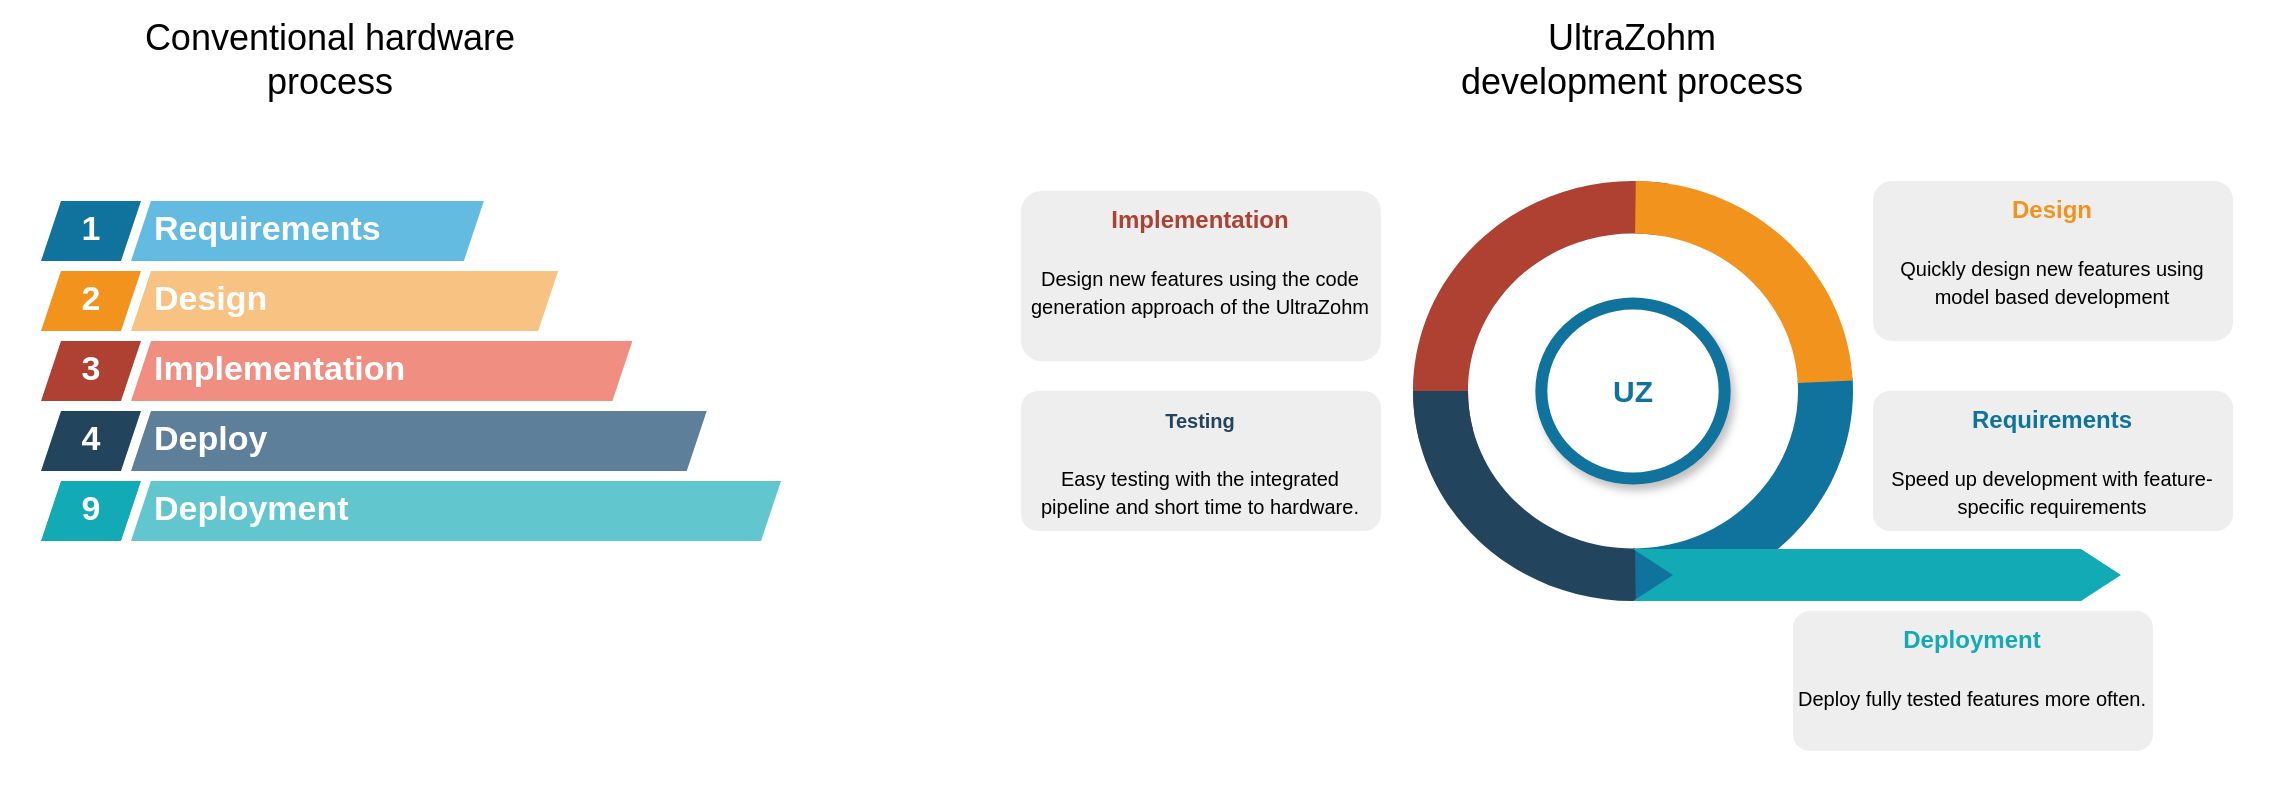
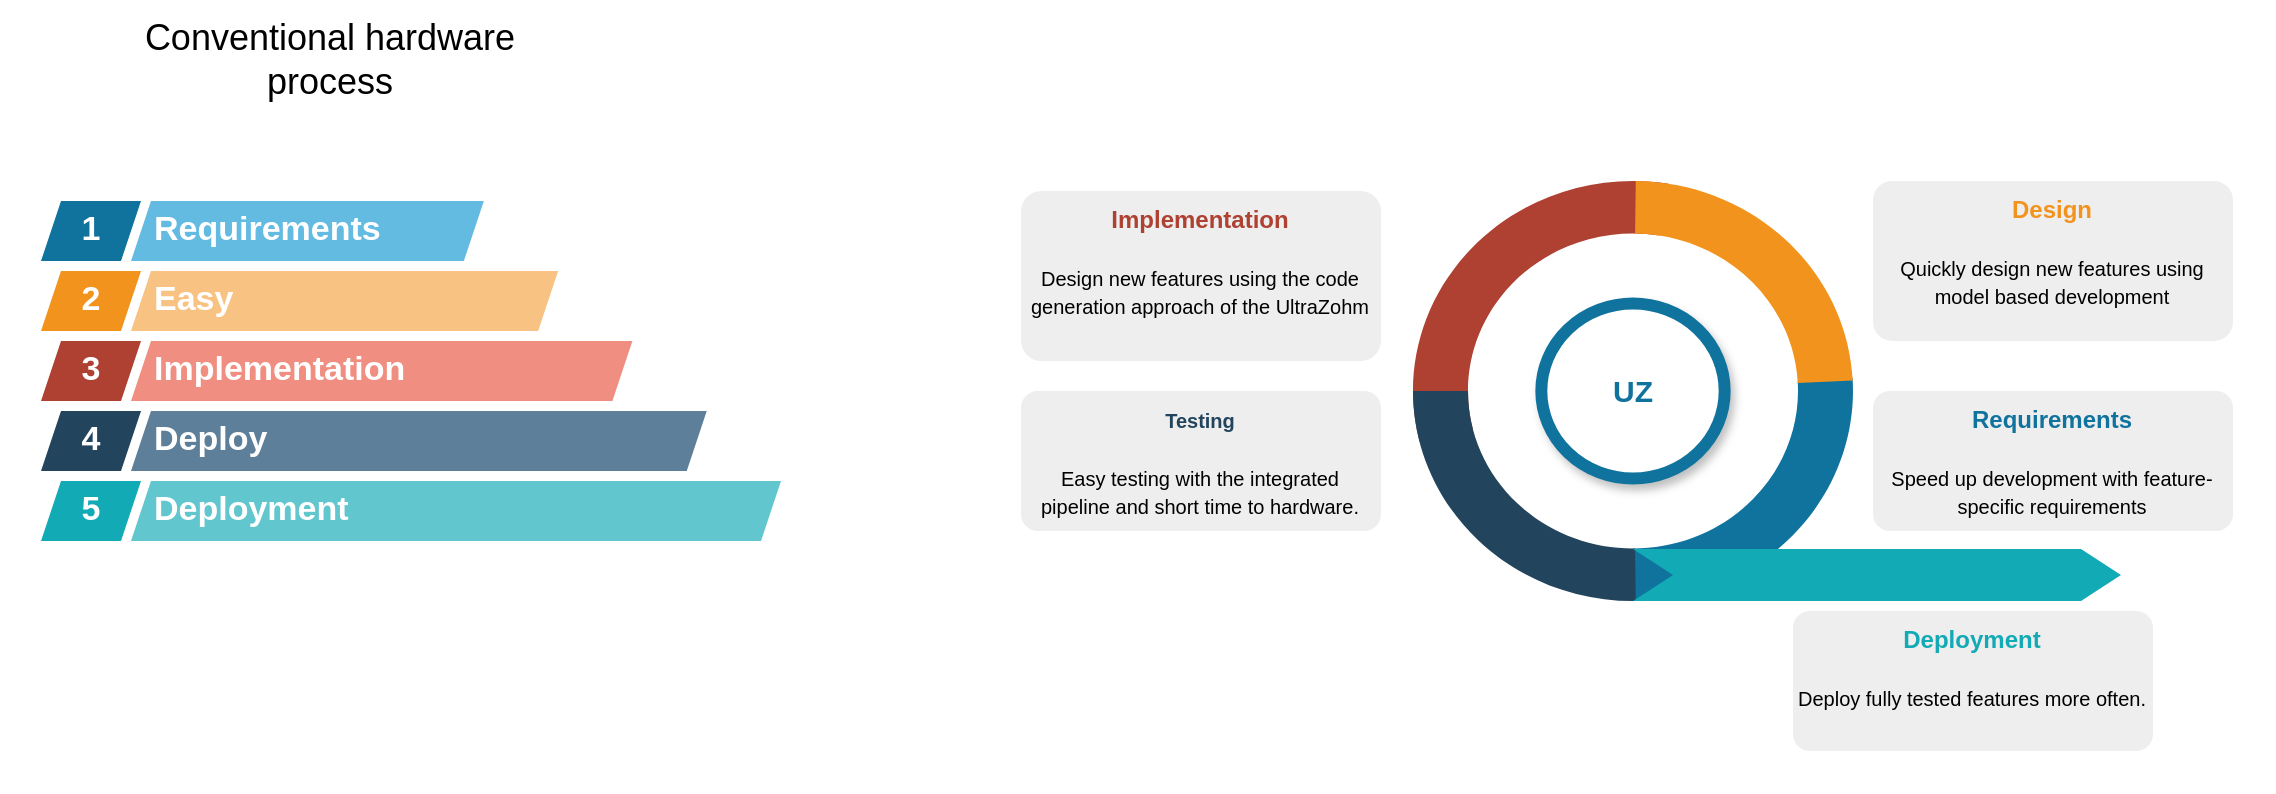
node "UltraZohm development process": removed
node "Design": label "Design" -> "Easy"
node "9": label "9" -> "5"
